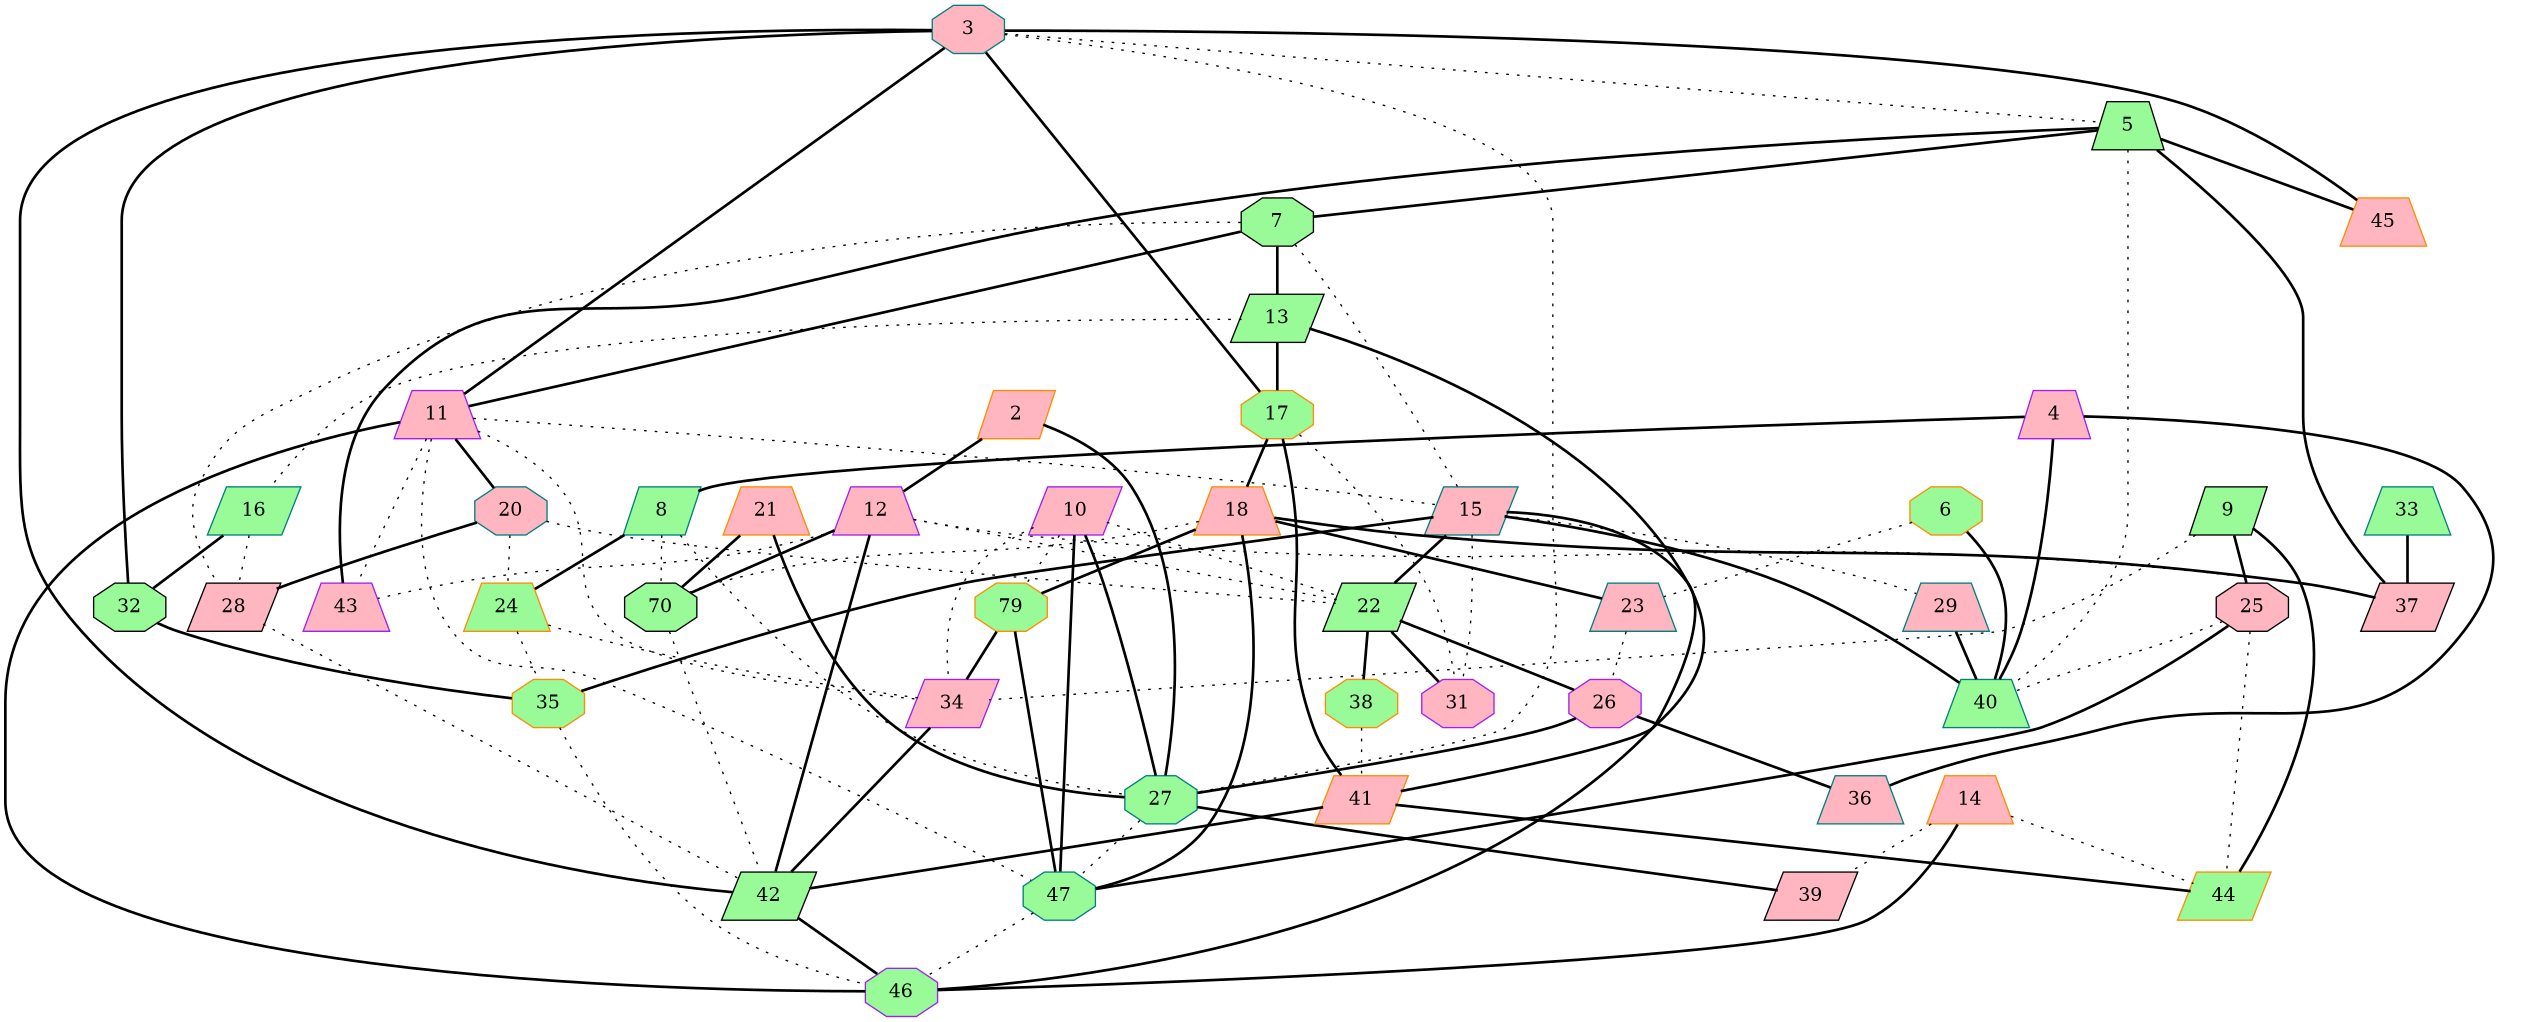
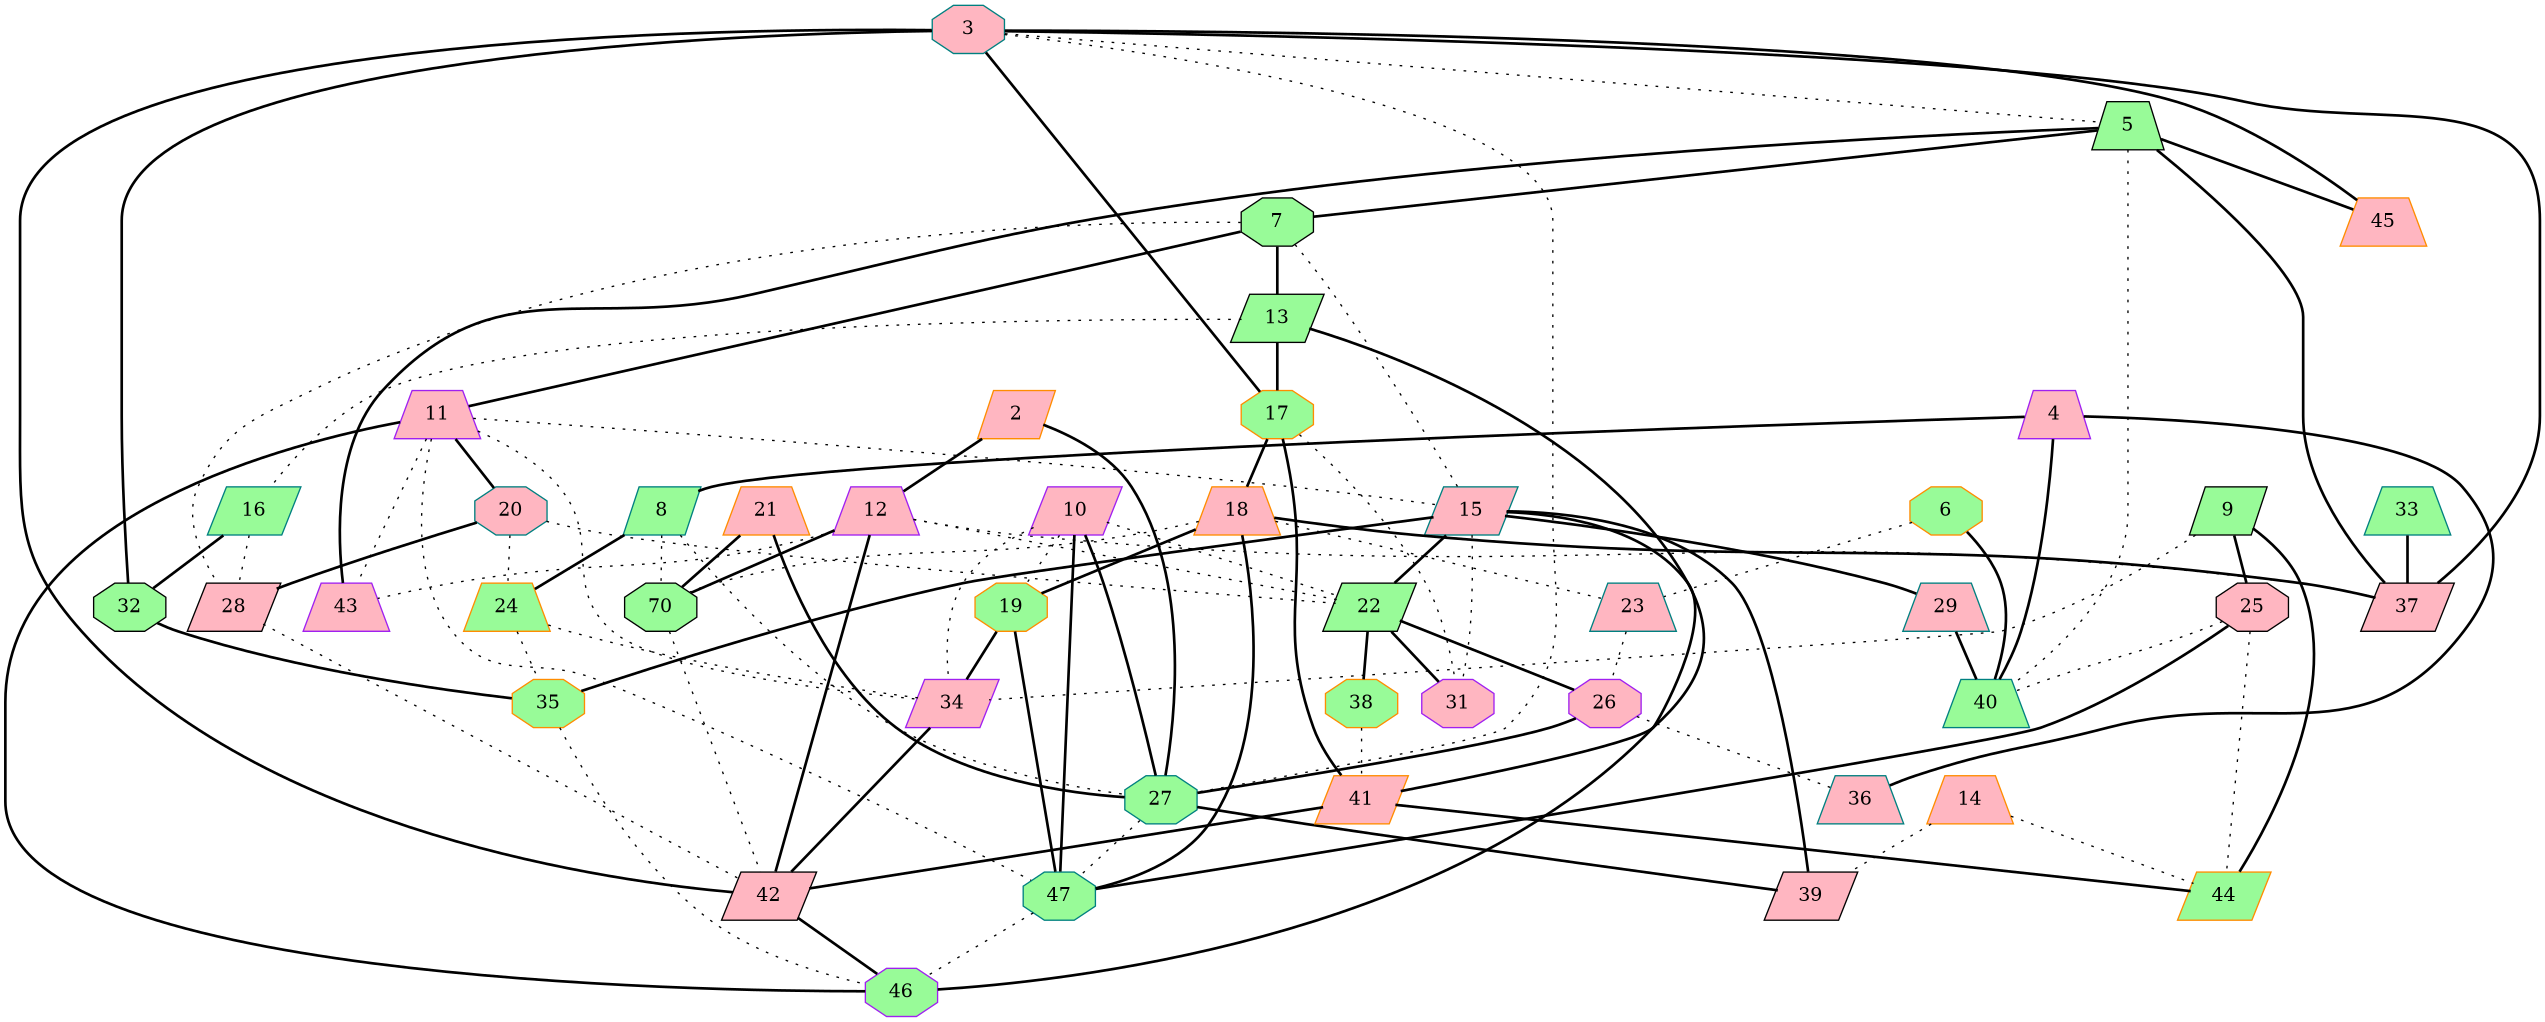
edge "3" -- "11": now "3" -- "37"
edge "15" -- "29": style dotted -> bold
edge "15" -- "40": now "15" -- "39"
edge "18" -- "23": style bold -> dotted
node "79": label "79" -> "19"
edge "26" -- "36": style bold -> dotted
node "42": fillcolor palegreen -> lightpink
edge "14" -- "46": removed
